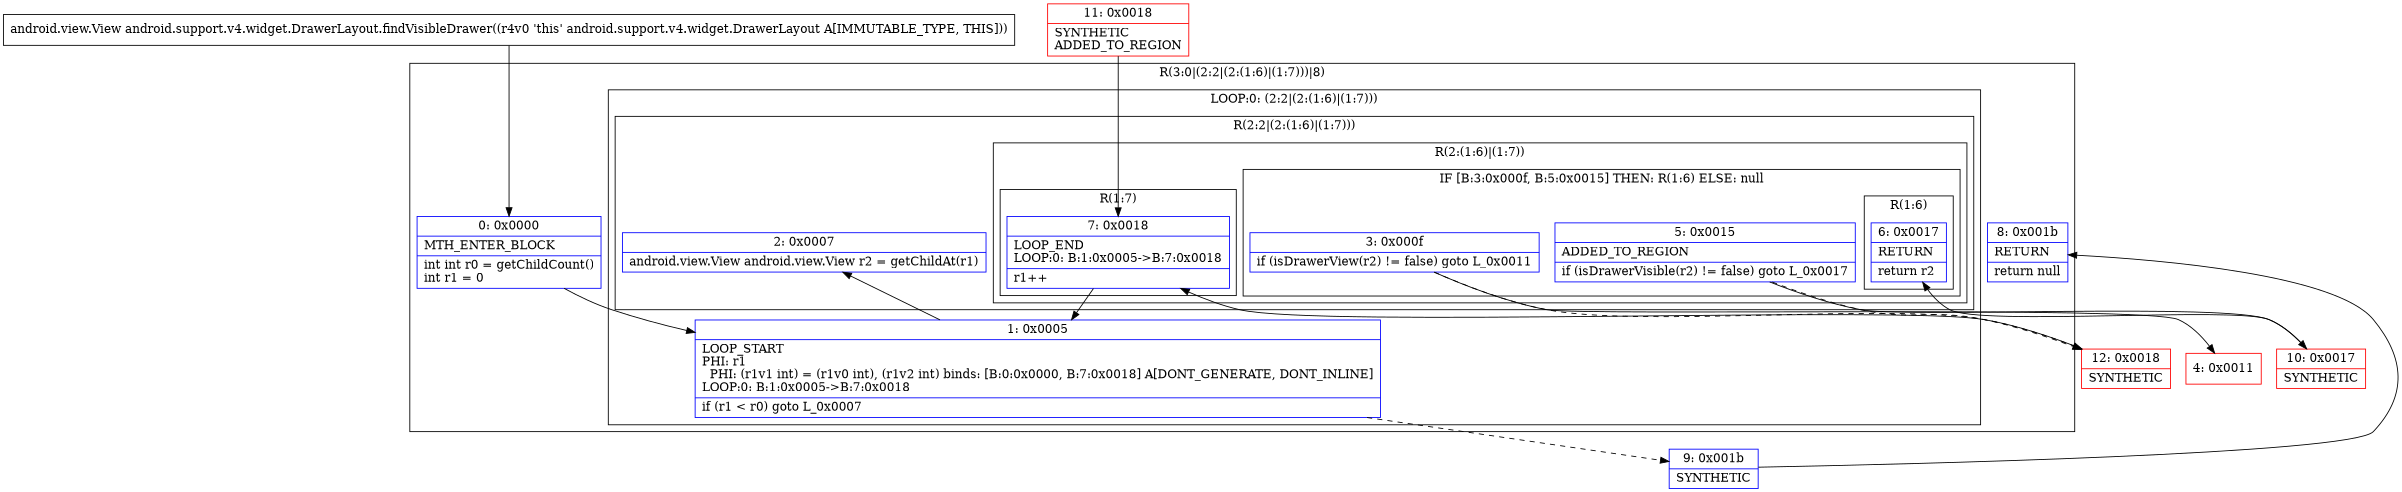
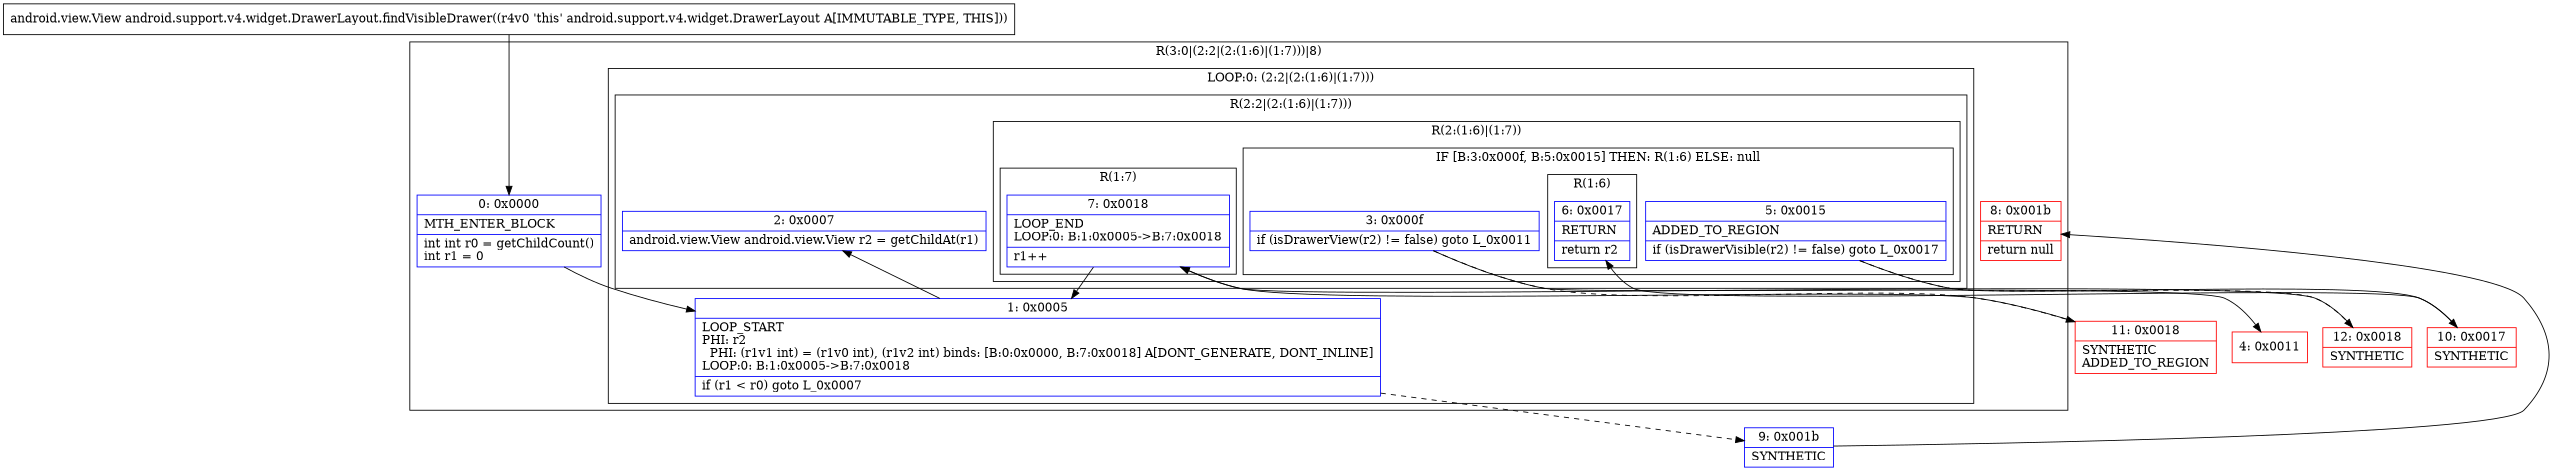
node "8: 0x001b": color blue -> red
edge "3: 0x000f" -> "12: 0x0018": now "3: 0x000f" -> "11: 0x0018"
node "1: 0x0005": text "PHI: r1" -> "PHI: r2"
